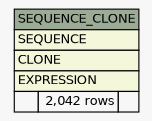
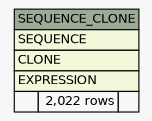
node "SEQUENCE_CLONE": text "2,042 rows" -> "2,022 rows"
